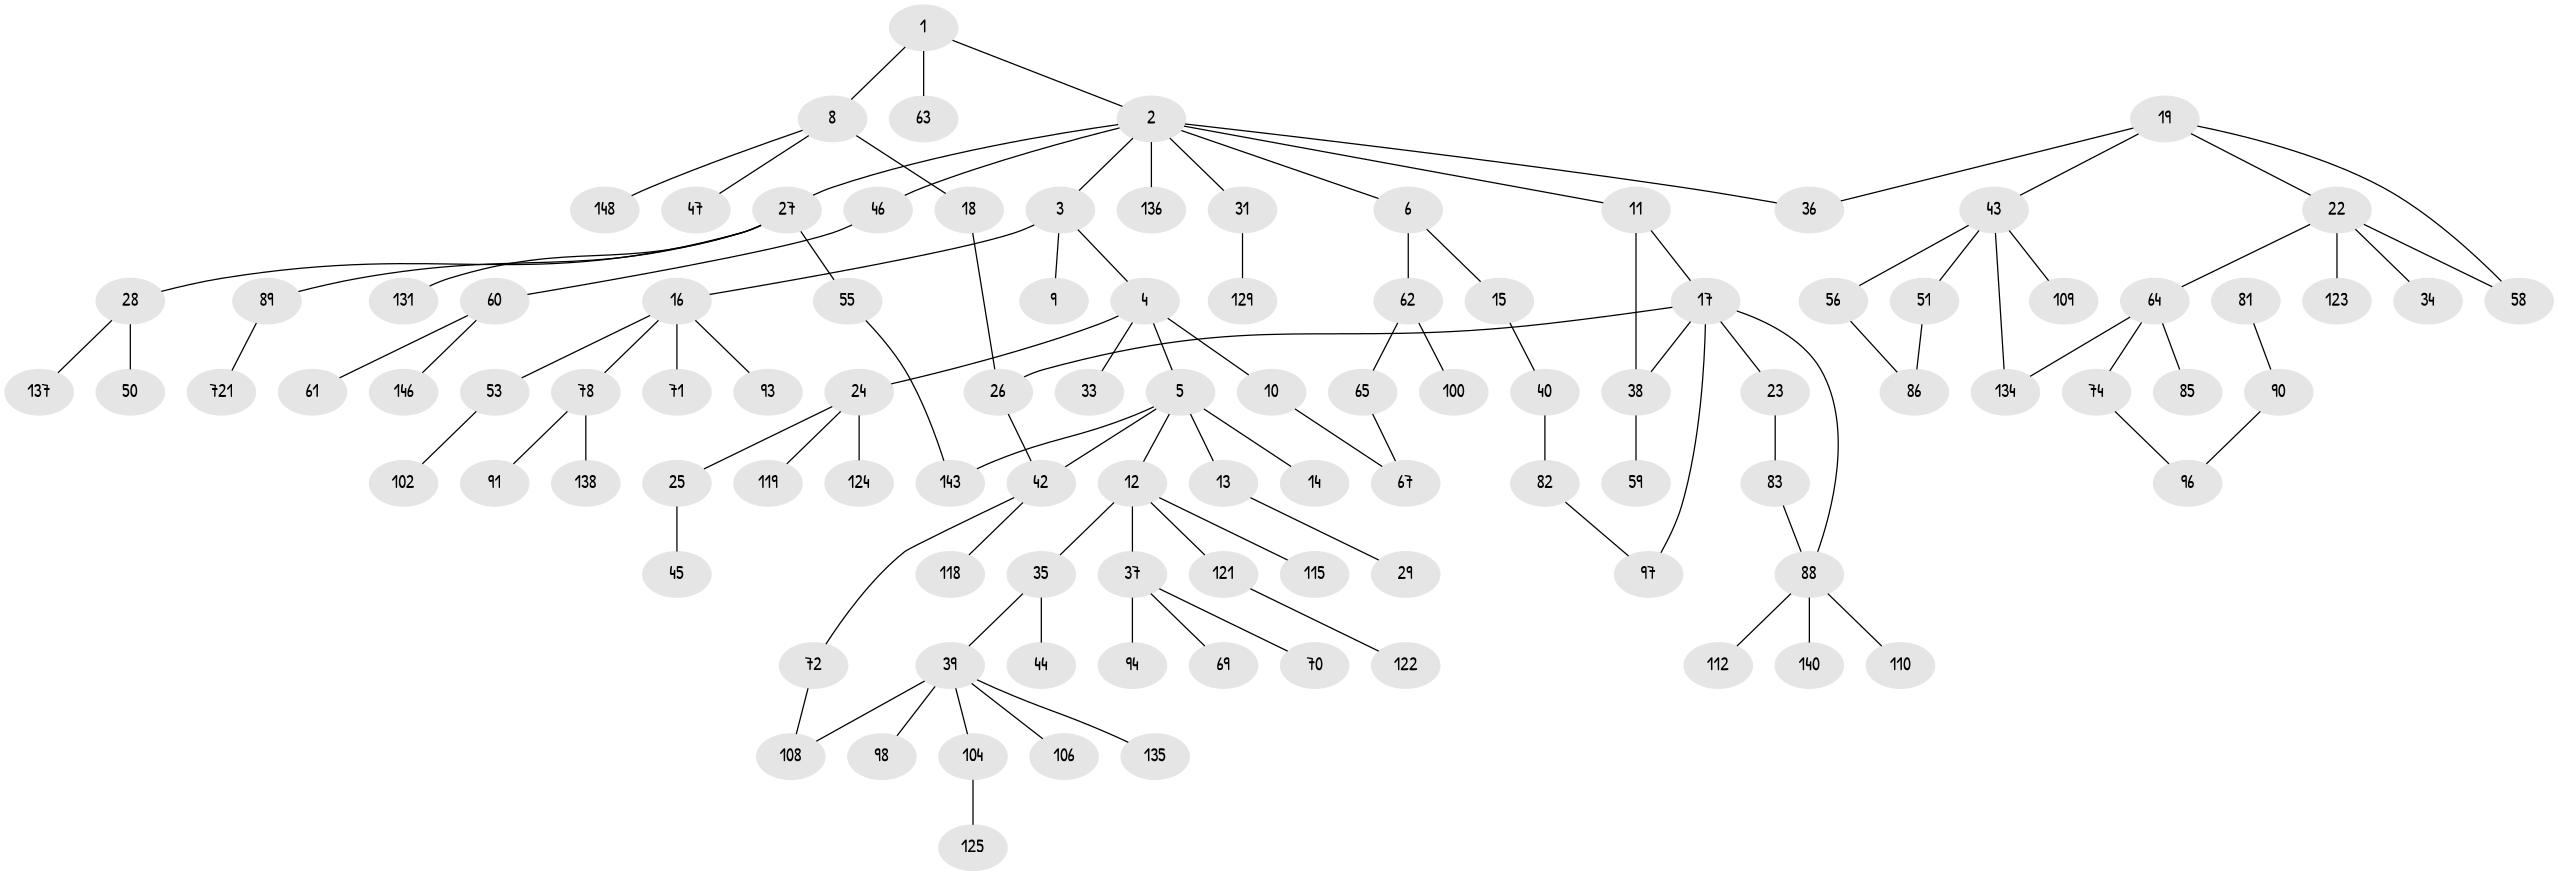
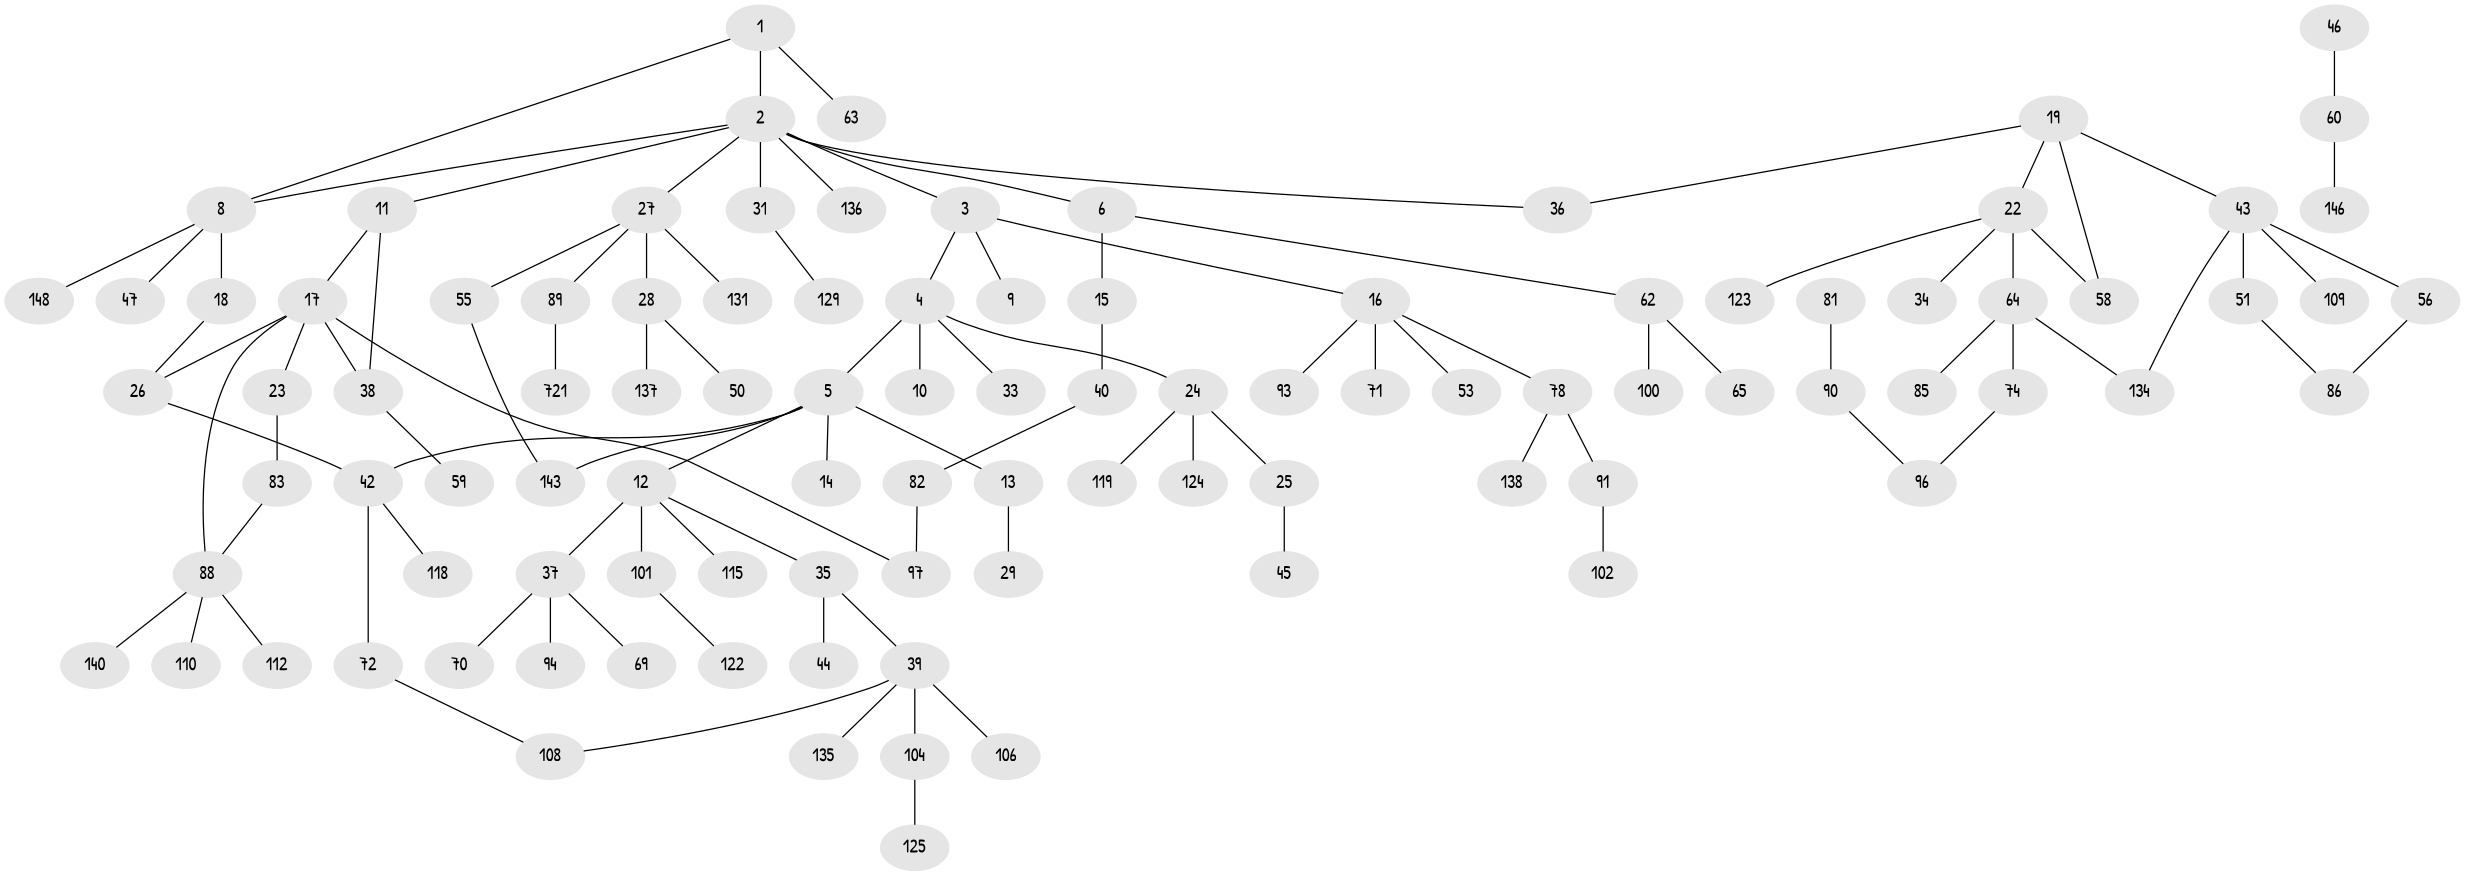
edge "2" -- "46": now "2" -- "8"
node "61": removed
edge "53" -- "102": now "91" -- "102"
node "67": removed
node "121": label "121" -> "101"
node "98": removed
